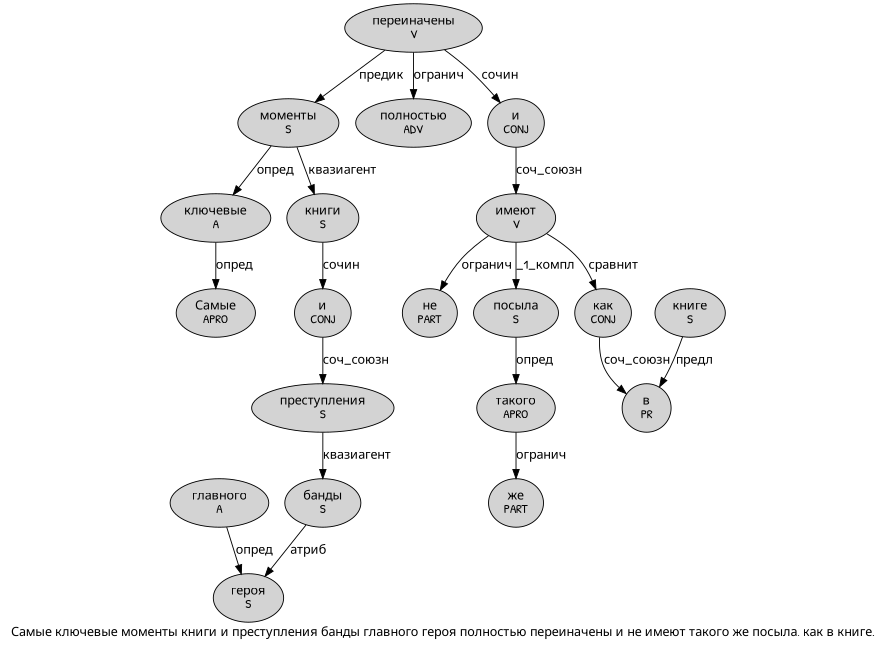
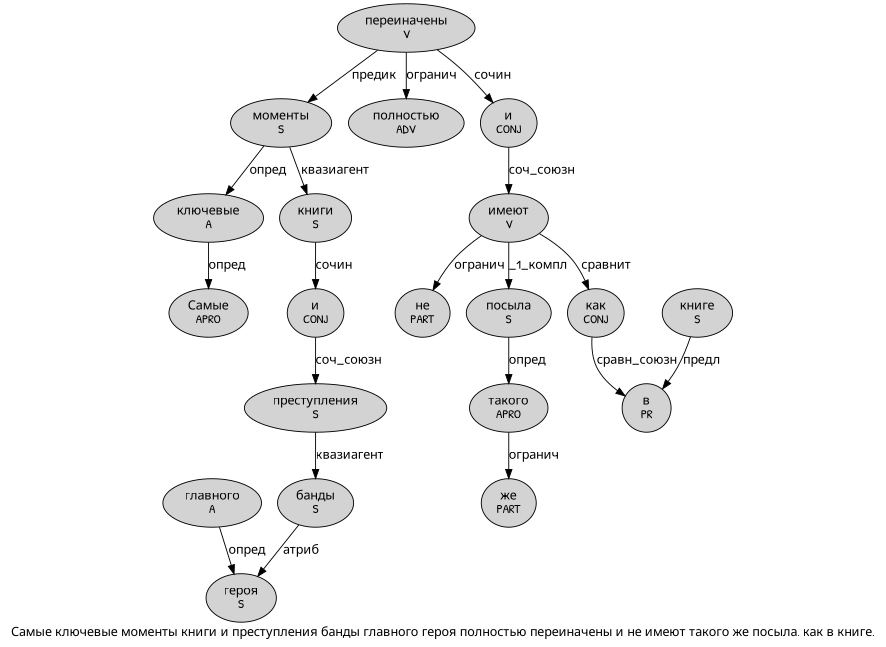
edge "как CONJ" -> "в PR": label "соч_союзн" -> "сравн_союзн"
